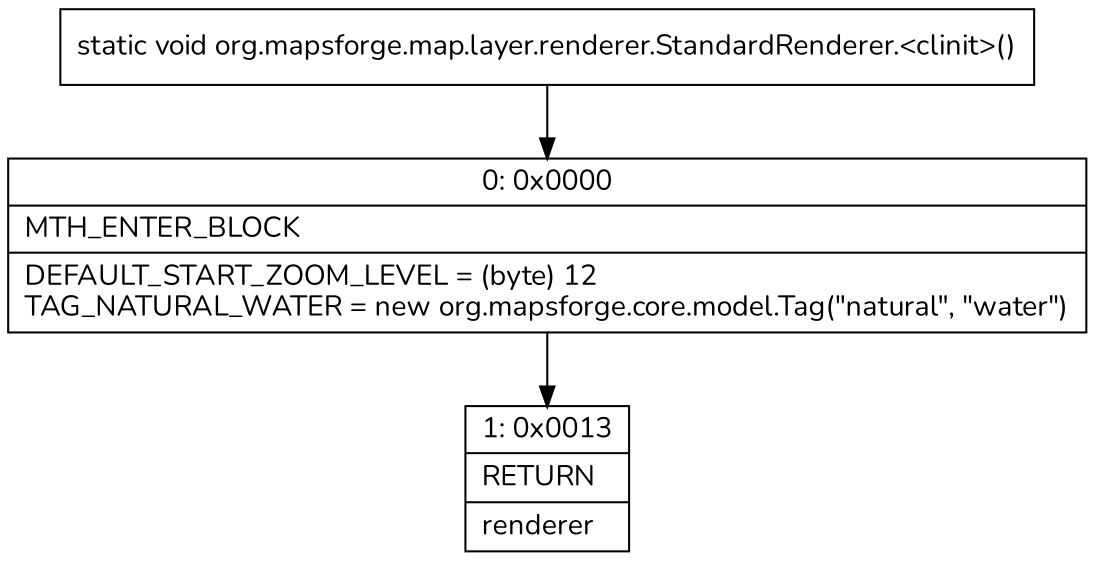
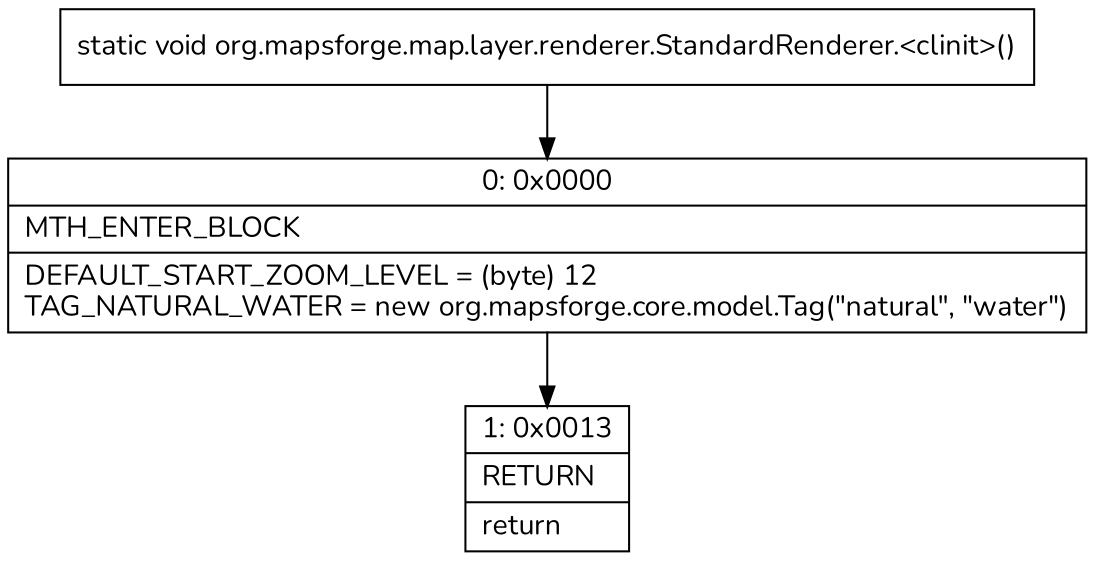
node "1: 0x0013": text "renderer" -> "return"
